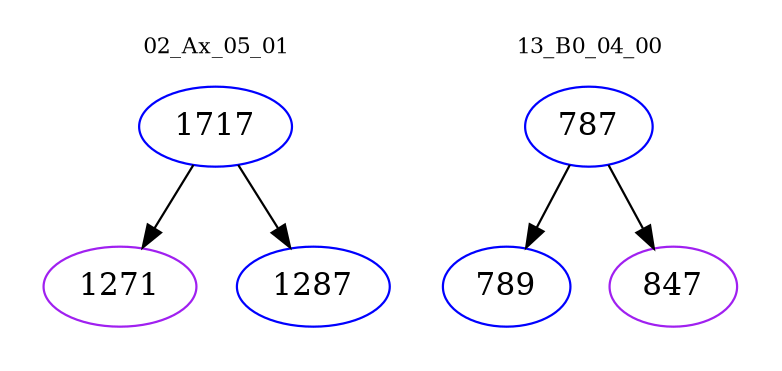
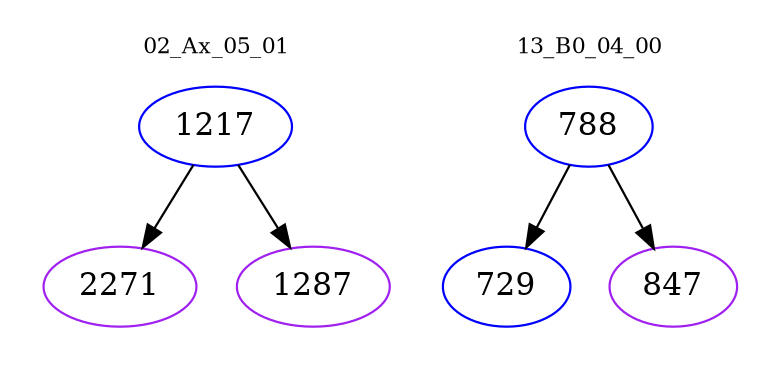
node "1717": label "1717" -> "1217"
node "787": label "787" -> "788"
node "1271": label "1271" -> "2271"
node "1287": color blue -> purple
node "789": label "789" -> "729"
